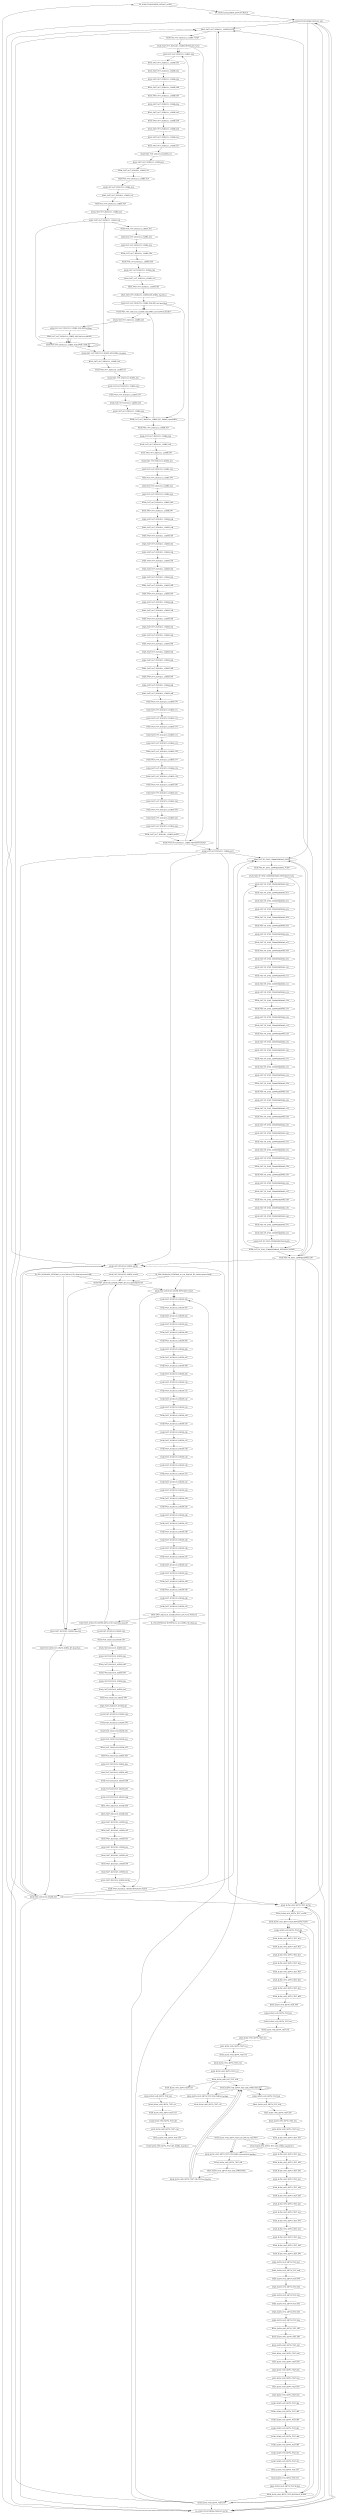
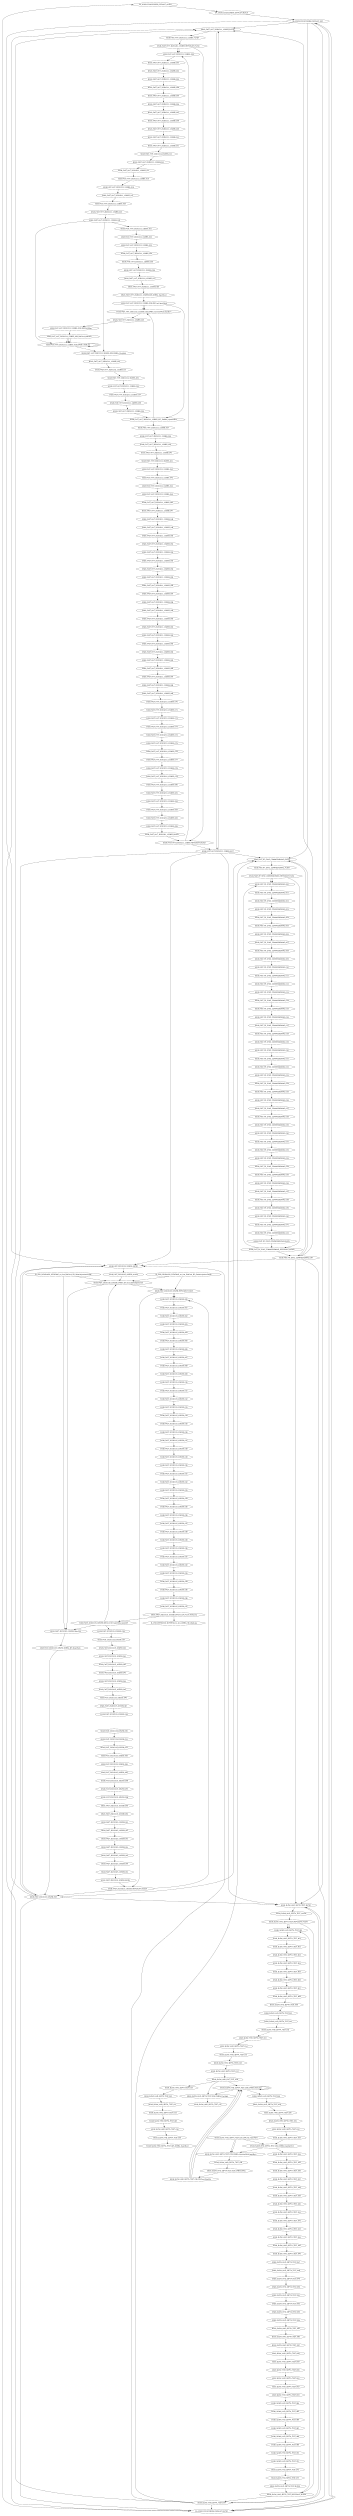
node "SIS18_FAST_20210115_105259_049": removed
